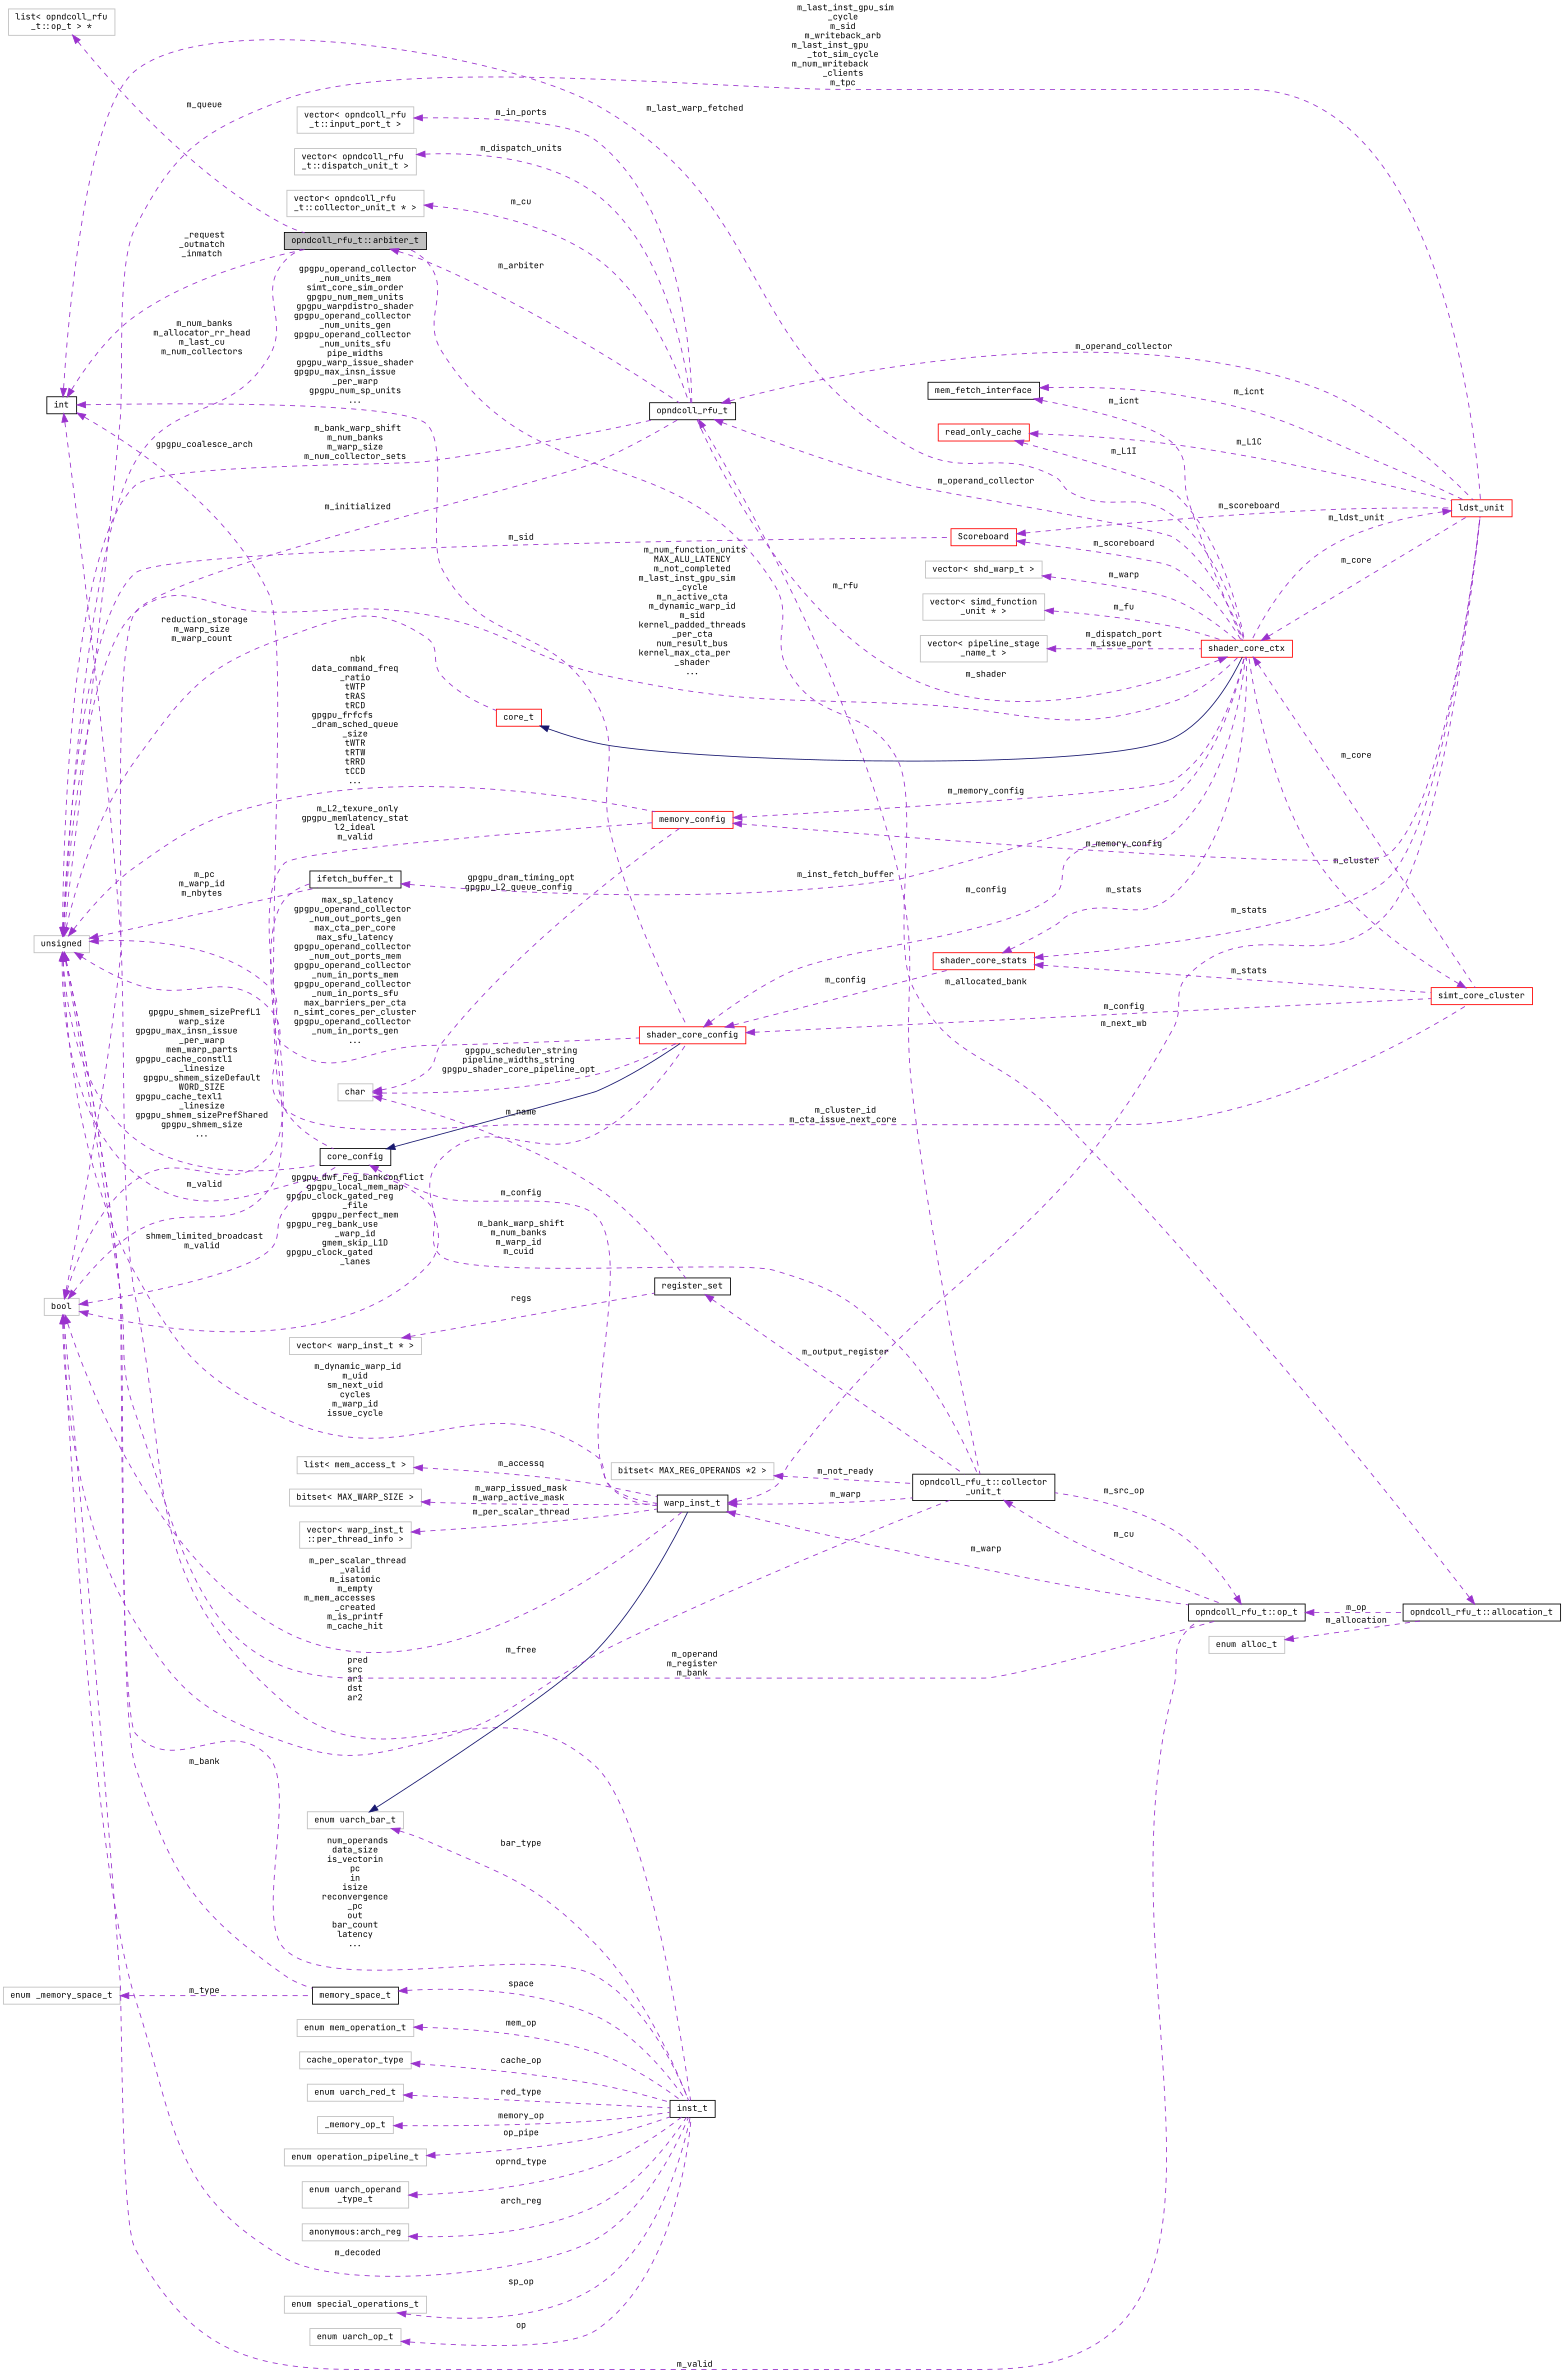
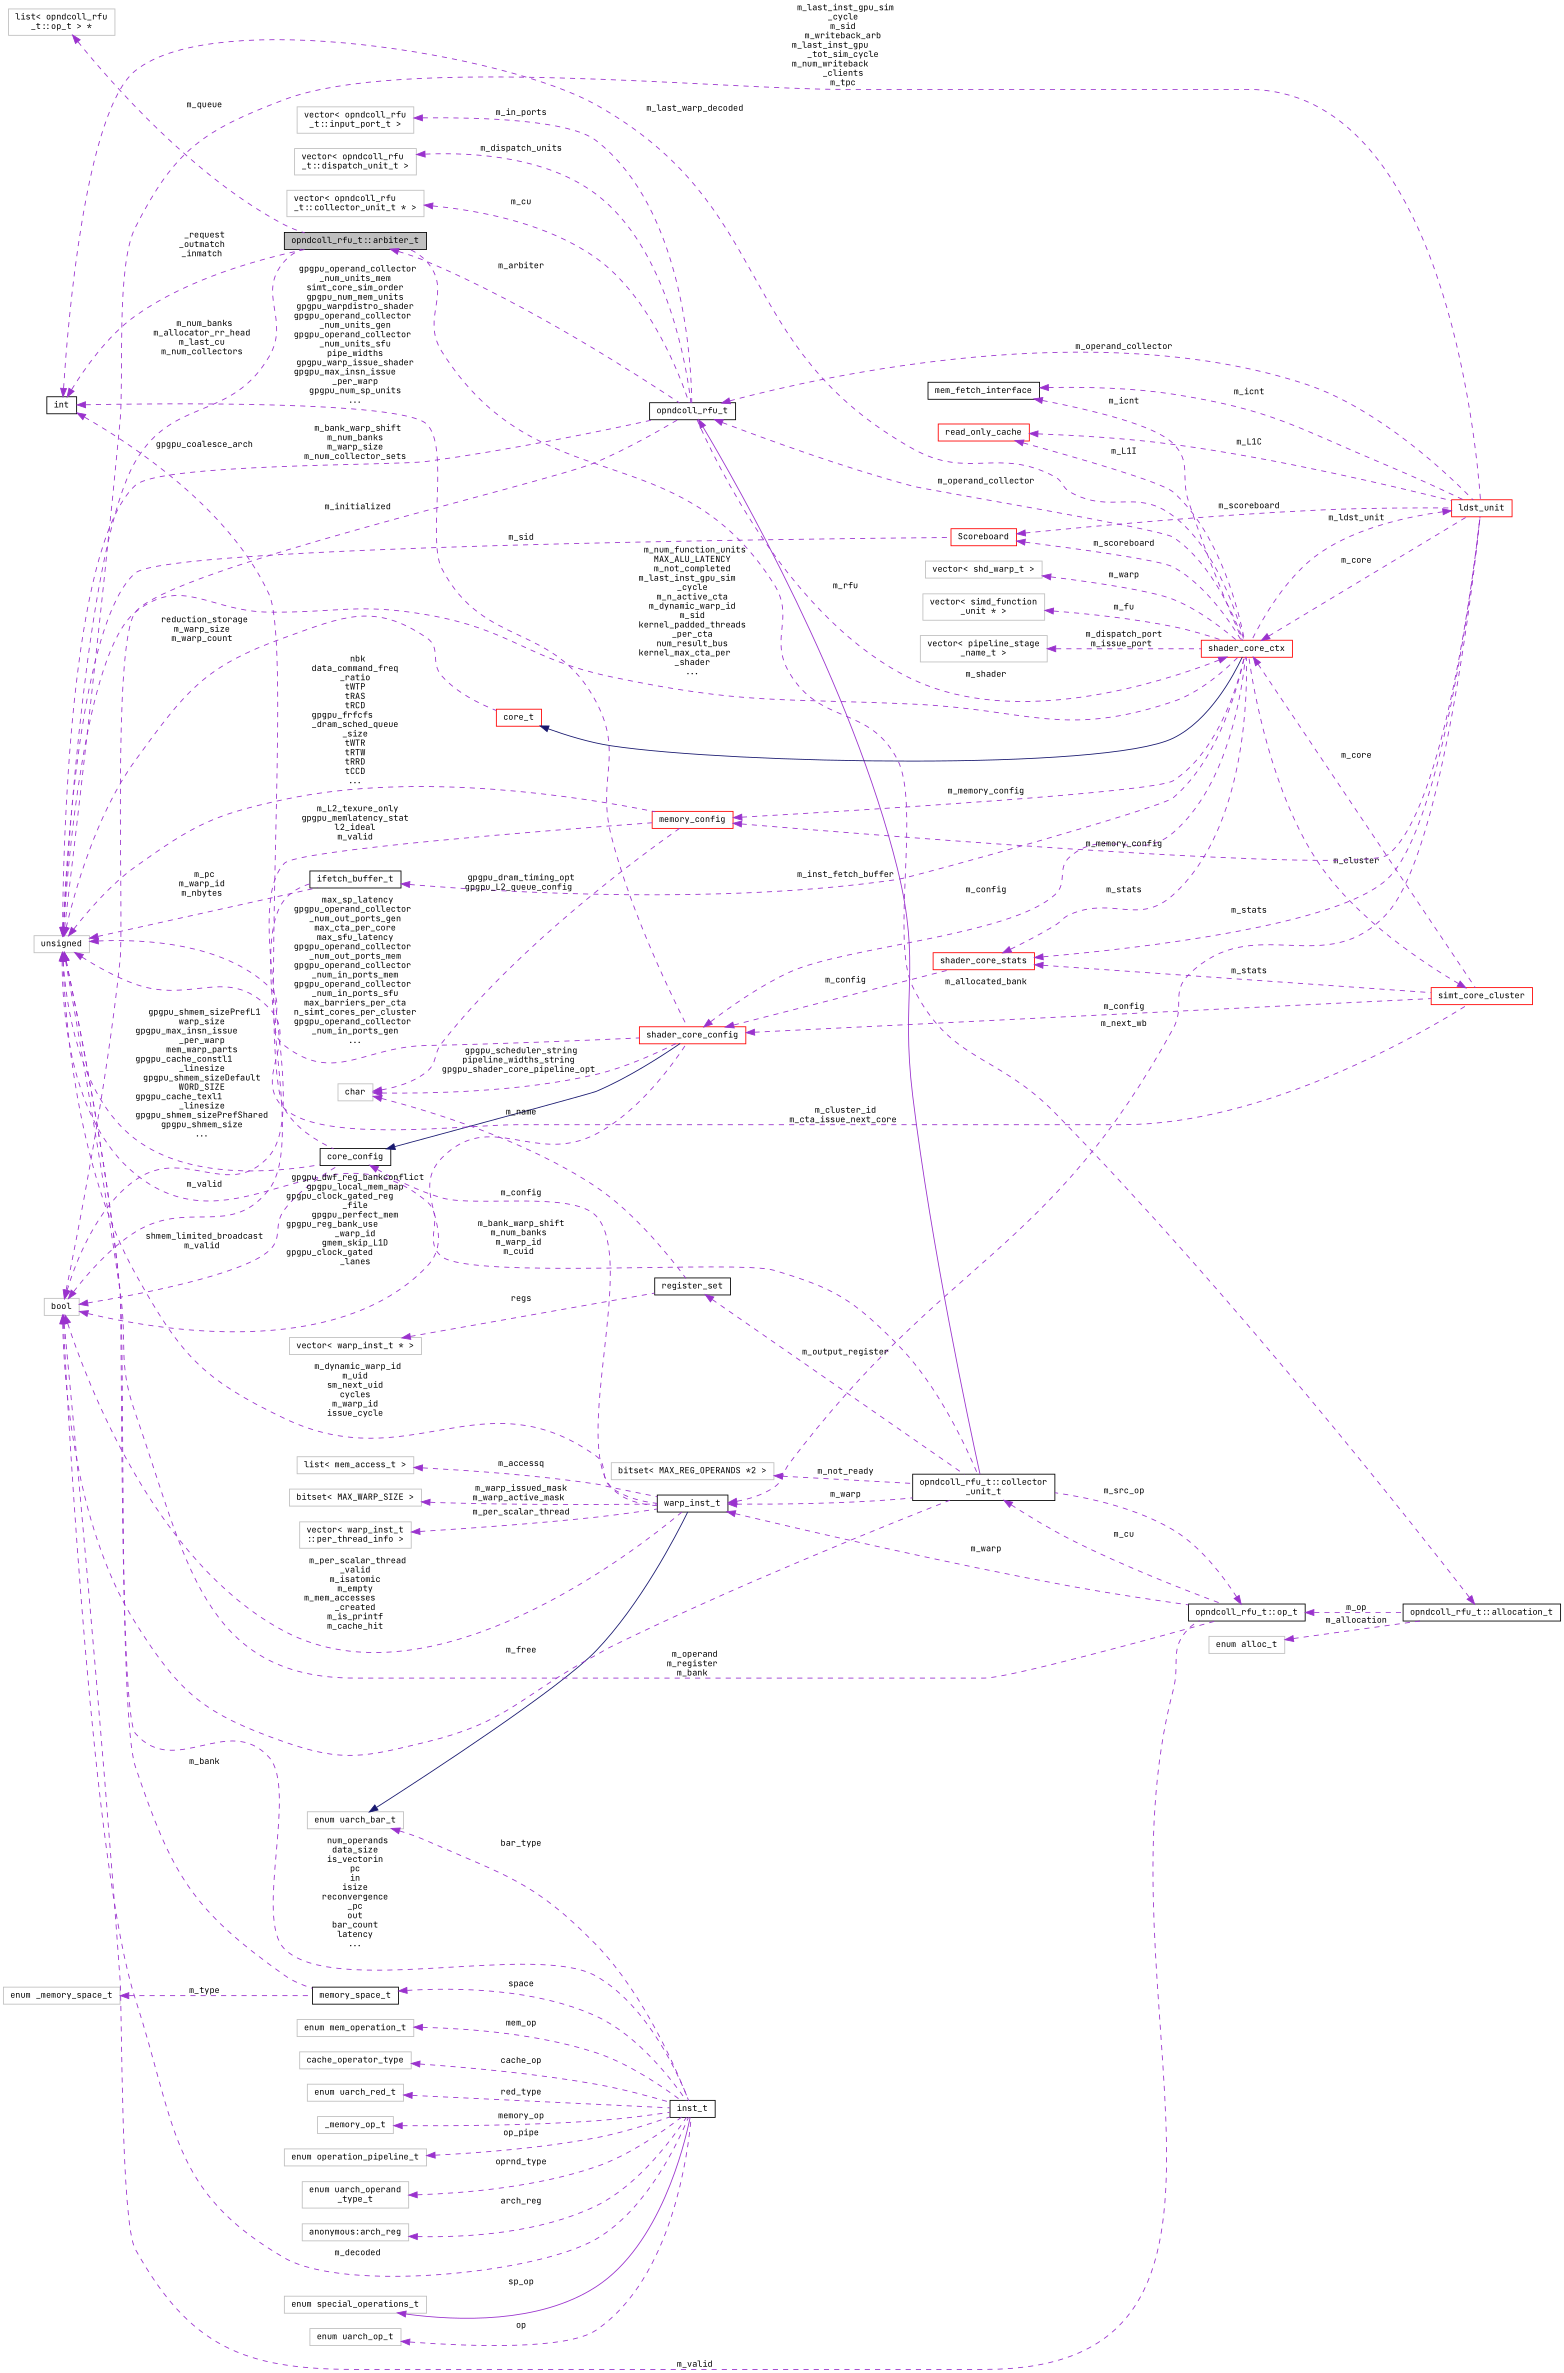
edge "shader_core_ctx" -> "int": label " m_last_warp_fetched" -> " m_last_warp_decoded"
edge "opndcoll_rfu_t::collector _unit_t" -> "opndcoll_rfu_t": style dashed -> solid
edge "inst_t" -> "int": removed, label "pred src ar1 dst ar2"
edge "inst_t" -> "enum special_operations_t": style dashed -> solid
